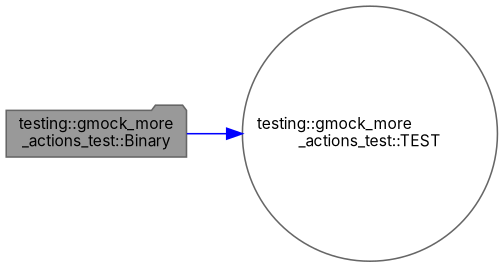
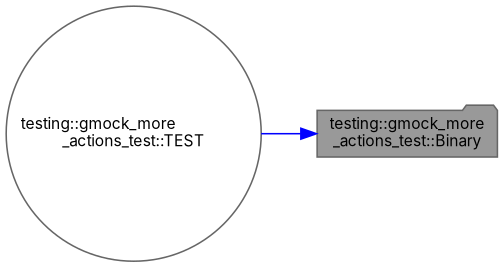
edge "testing::gmock_more _actions_test::Binary" -> "testing::gmock_more _actions_test::TEST": reversed
